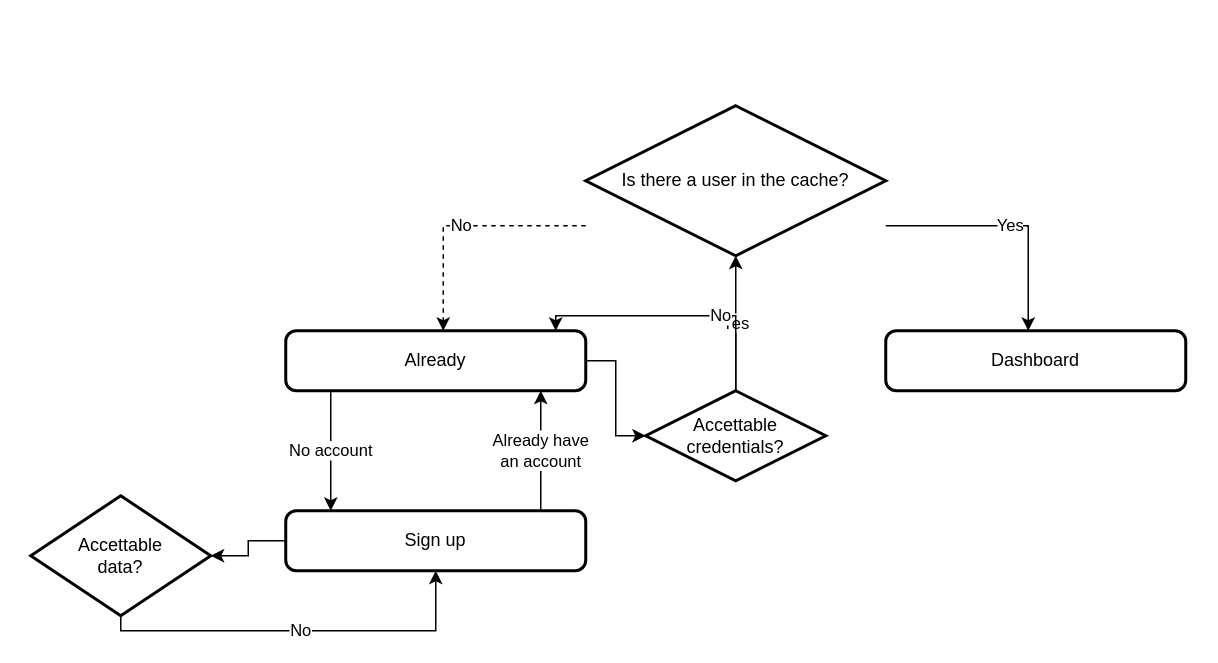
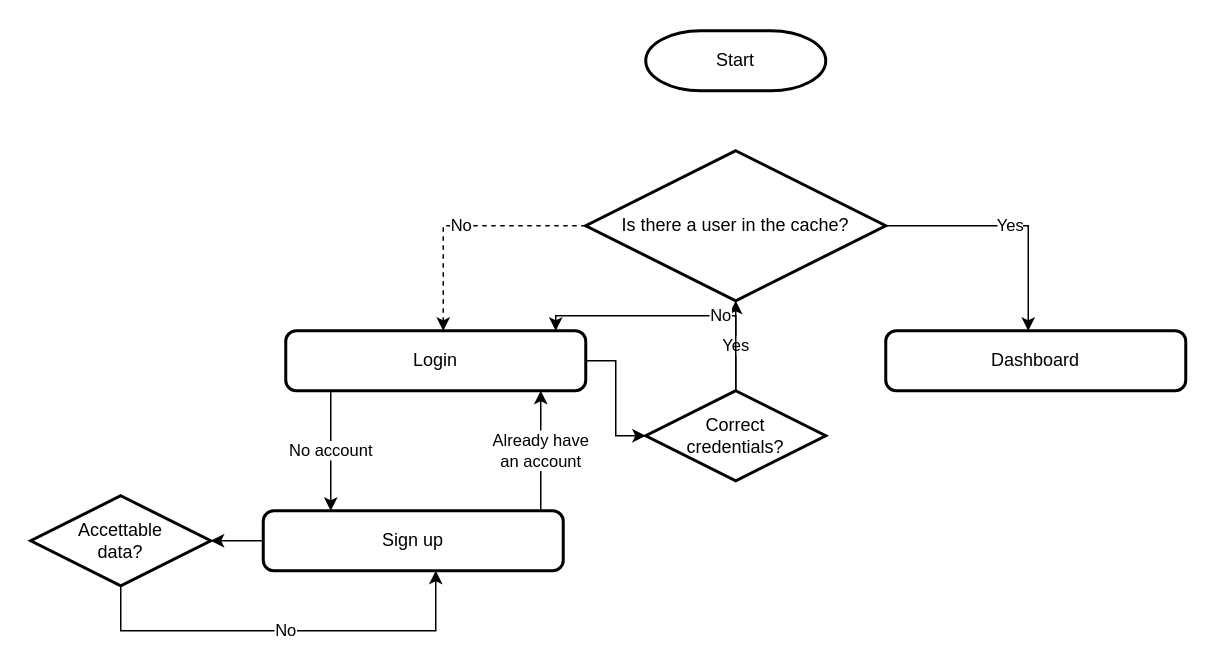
node "Start": added
node "Is there a user in the cache?": moved (736, 181) -> (736, 226)
node "Already": label "Already" -> "Login"
node "Accettable credentials?": label "Accettable credentials?" -> "Correct credentials?"
node "Sign up": moved (436, 541) -> (413, 541)
node "Accettable data?": size 180x120 -> 180x90
